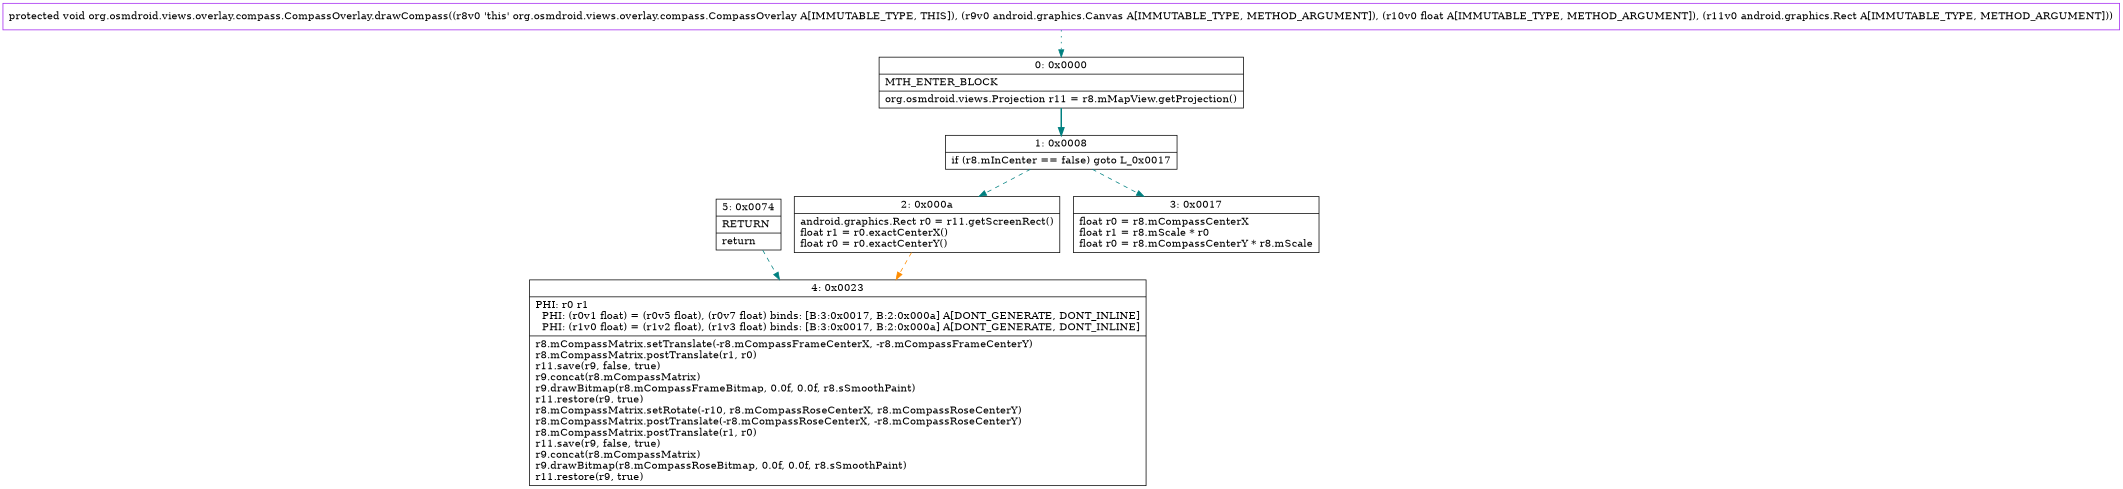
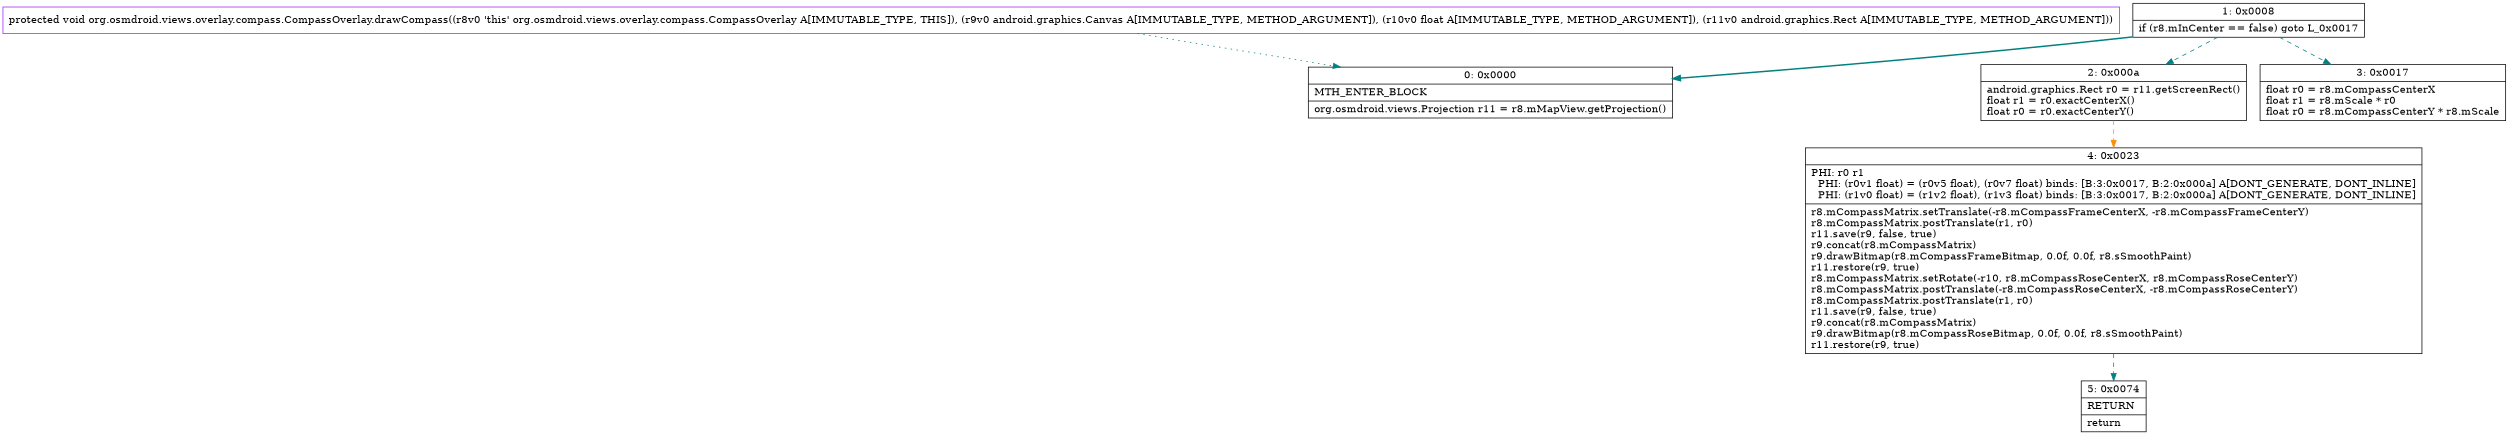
edge "0: 0x0000" -> "1: 0x0008": reversed
edge "5: 0x0074" -> "4: 0x0023": reversed
